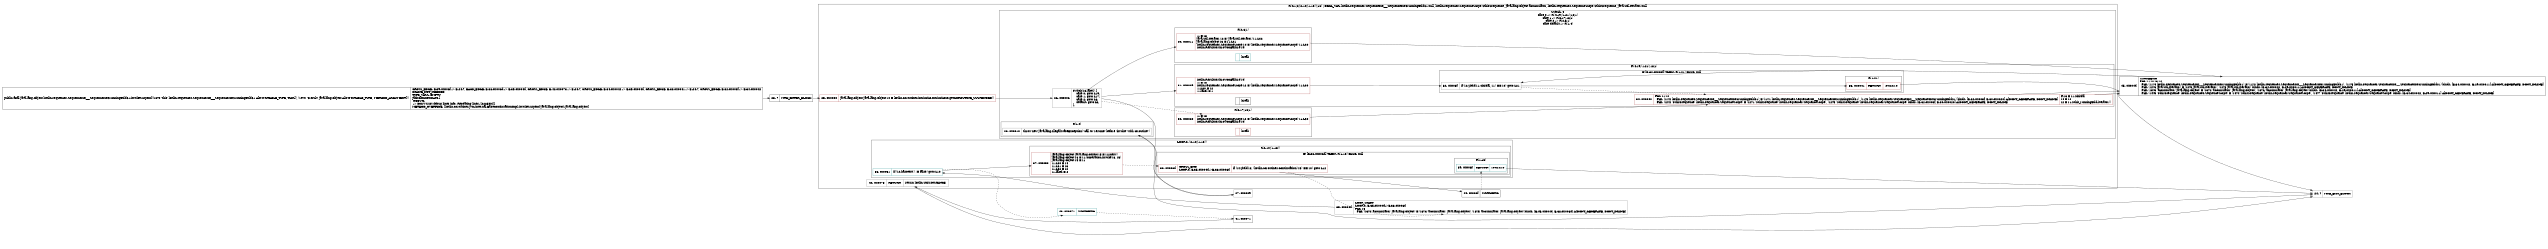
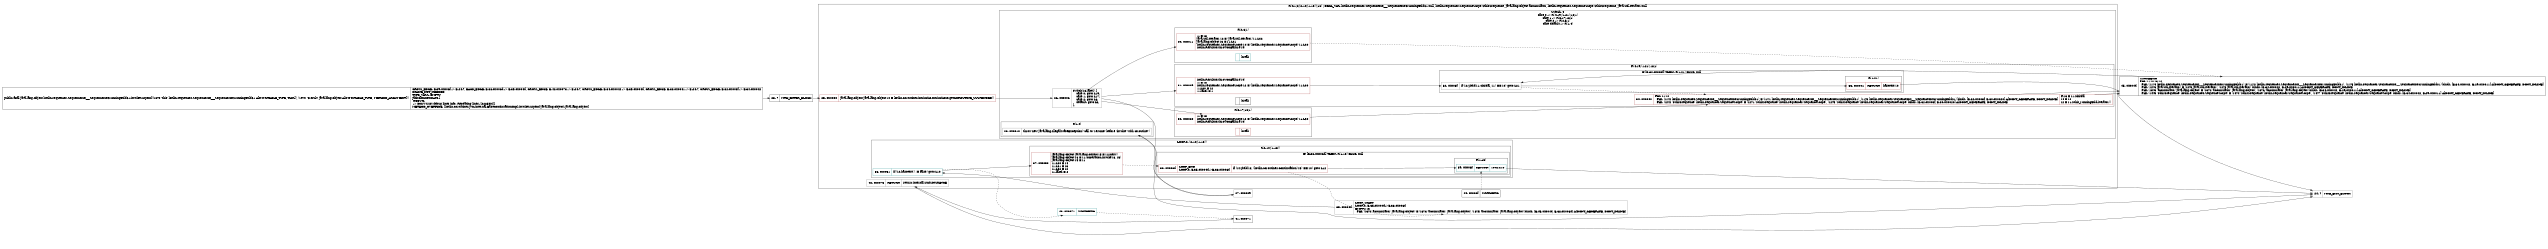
edge "29: 0x0011" -> "45: 0x004d": style solid -> dashed
node "33: 0x0041": text "return r0" -> "hasNext r0"
edge "26: 0x0006" -> "30: 0x0020": style dashed -> solid
node "38: 0x006d": text "CROSS_END" -> "LOOP_END"
edge "38: 0x006d" -> "44: 0x006f": now "38: 0x006d" -> "39: 0x006f"
node "42: 0x0073": text "return kotlin.Unit.INSTANCE" -> "return internal.Unit.INSTANCE"
node "35: 0x004d": text "PHI: r3" -> "EMPTY: r3"
